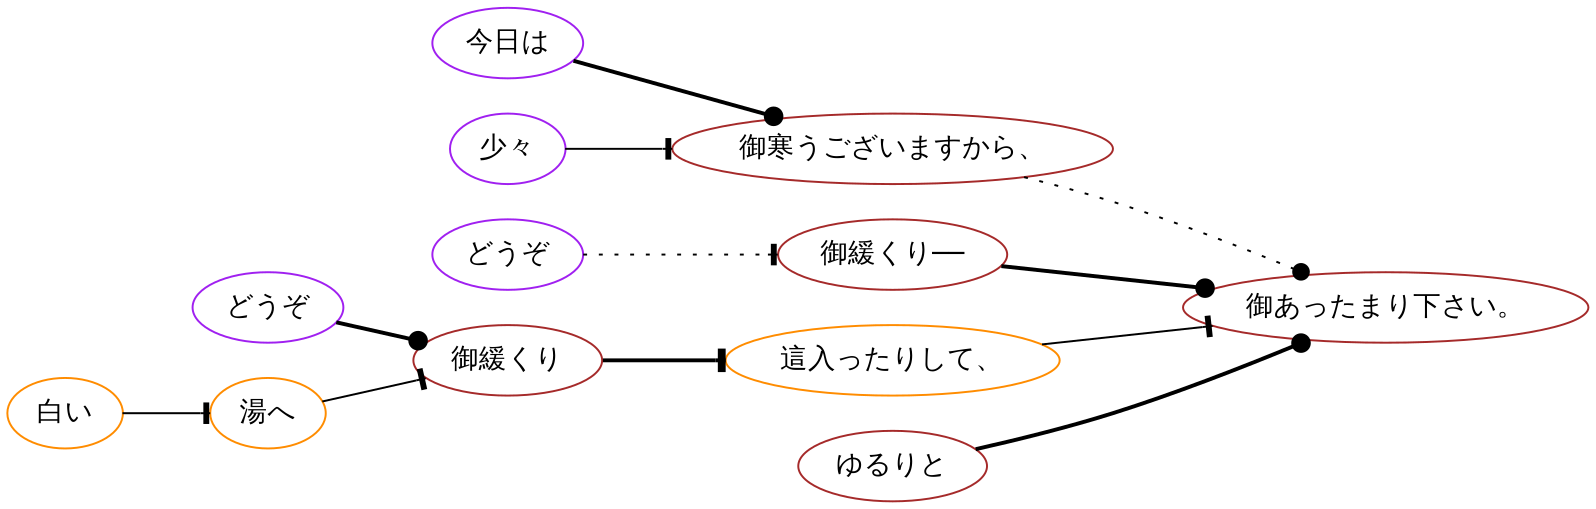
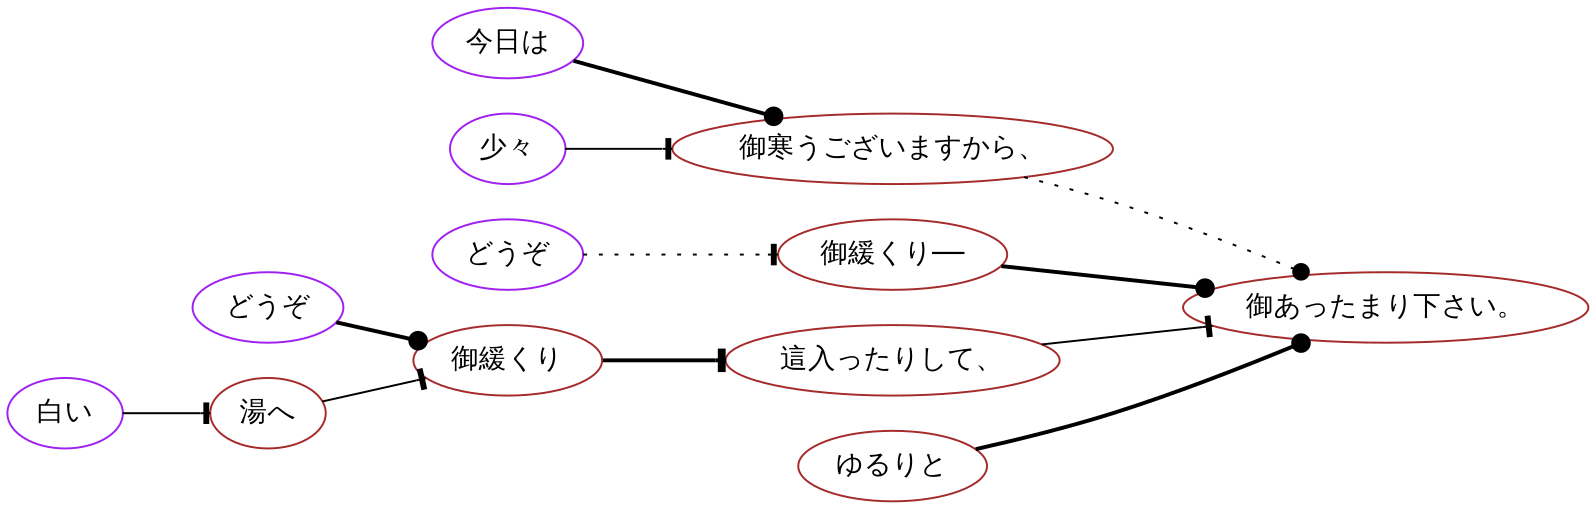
node "這入ったりして、": color darkorange -> brown
node "白い": color darkorange -> purple
node "湯へ": color darkorange -> brown
